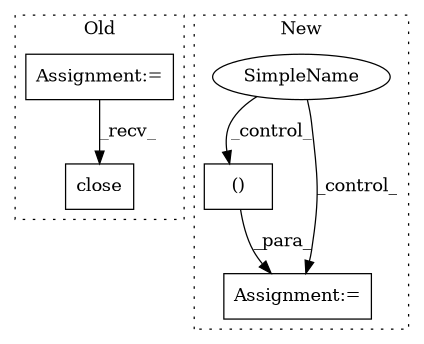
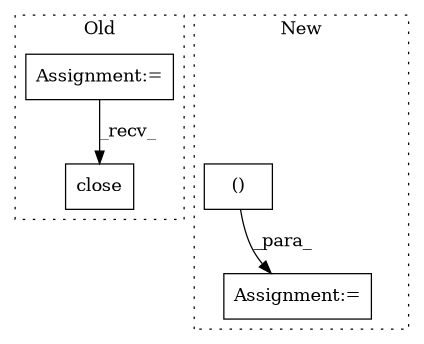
node "SimpleName": removed
